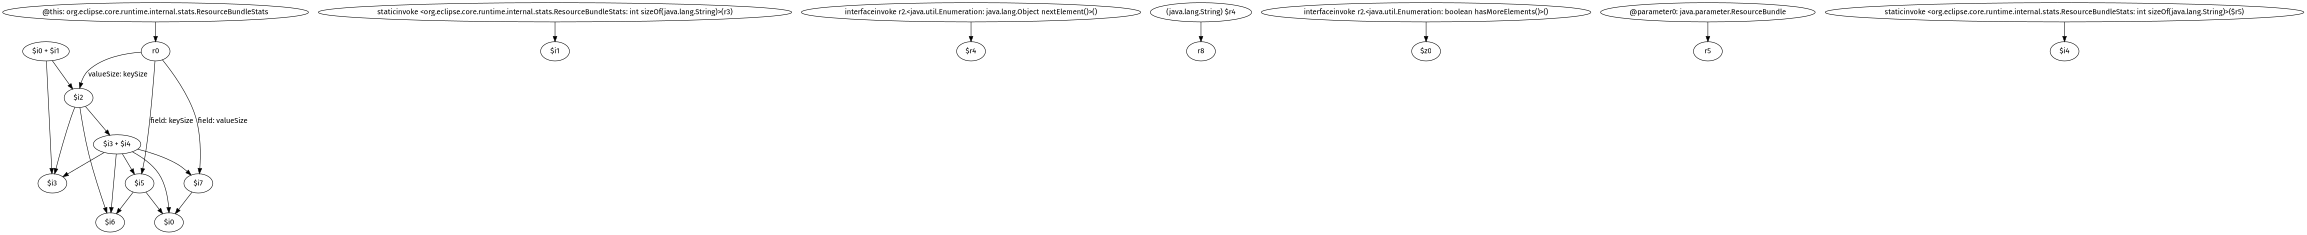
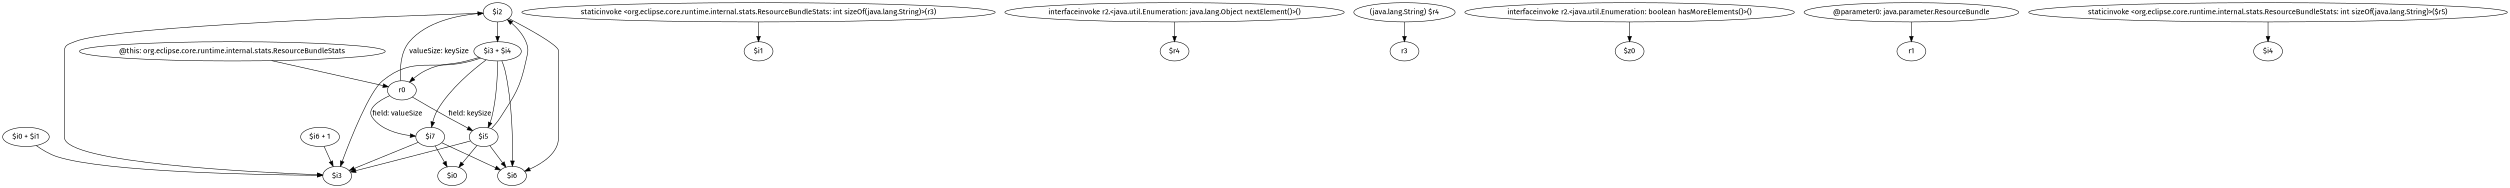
node "r8": label "r8" -> "r3"
node "r5": label "r5" -> "r1"
edge "$i0 + $i1" -> "$i2": now "$i5" -> "$i2"
node "$i6 + 1": added
edge "$i7" -> "$i6": added
edge "$i7" -> "$i3": added
edge "$i5" -> "$i3": added
edge "$i3 + $i4" -> "$i0": now "$i3 + $i4" -> "r0"
